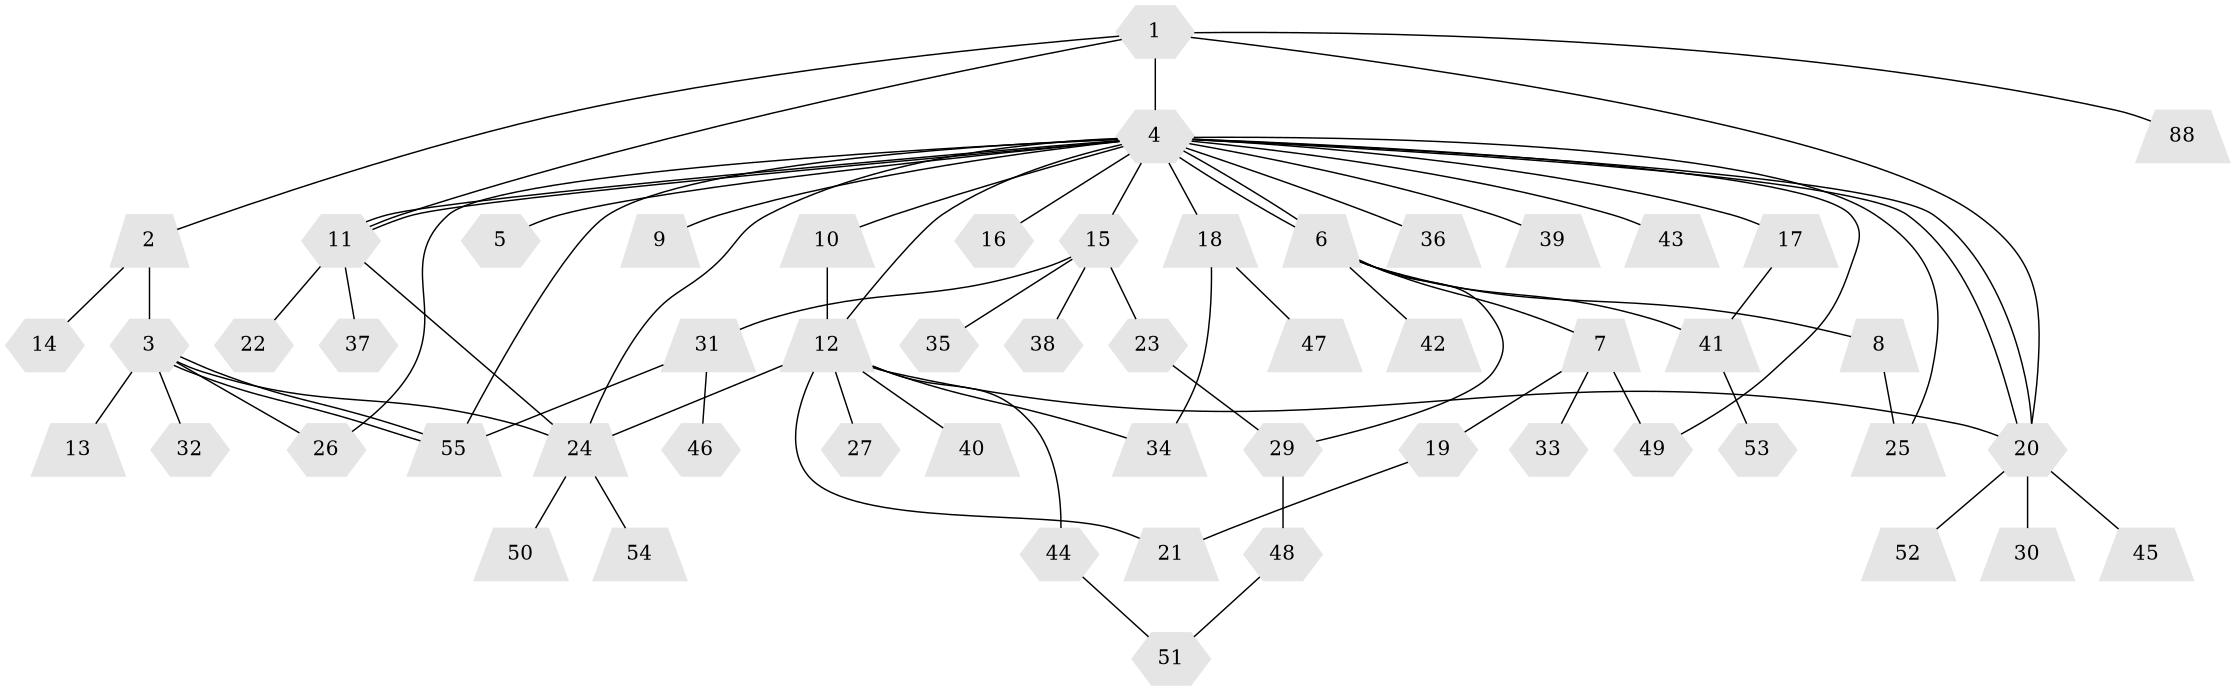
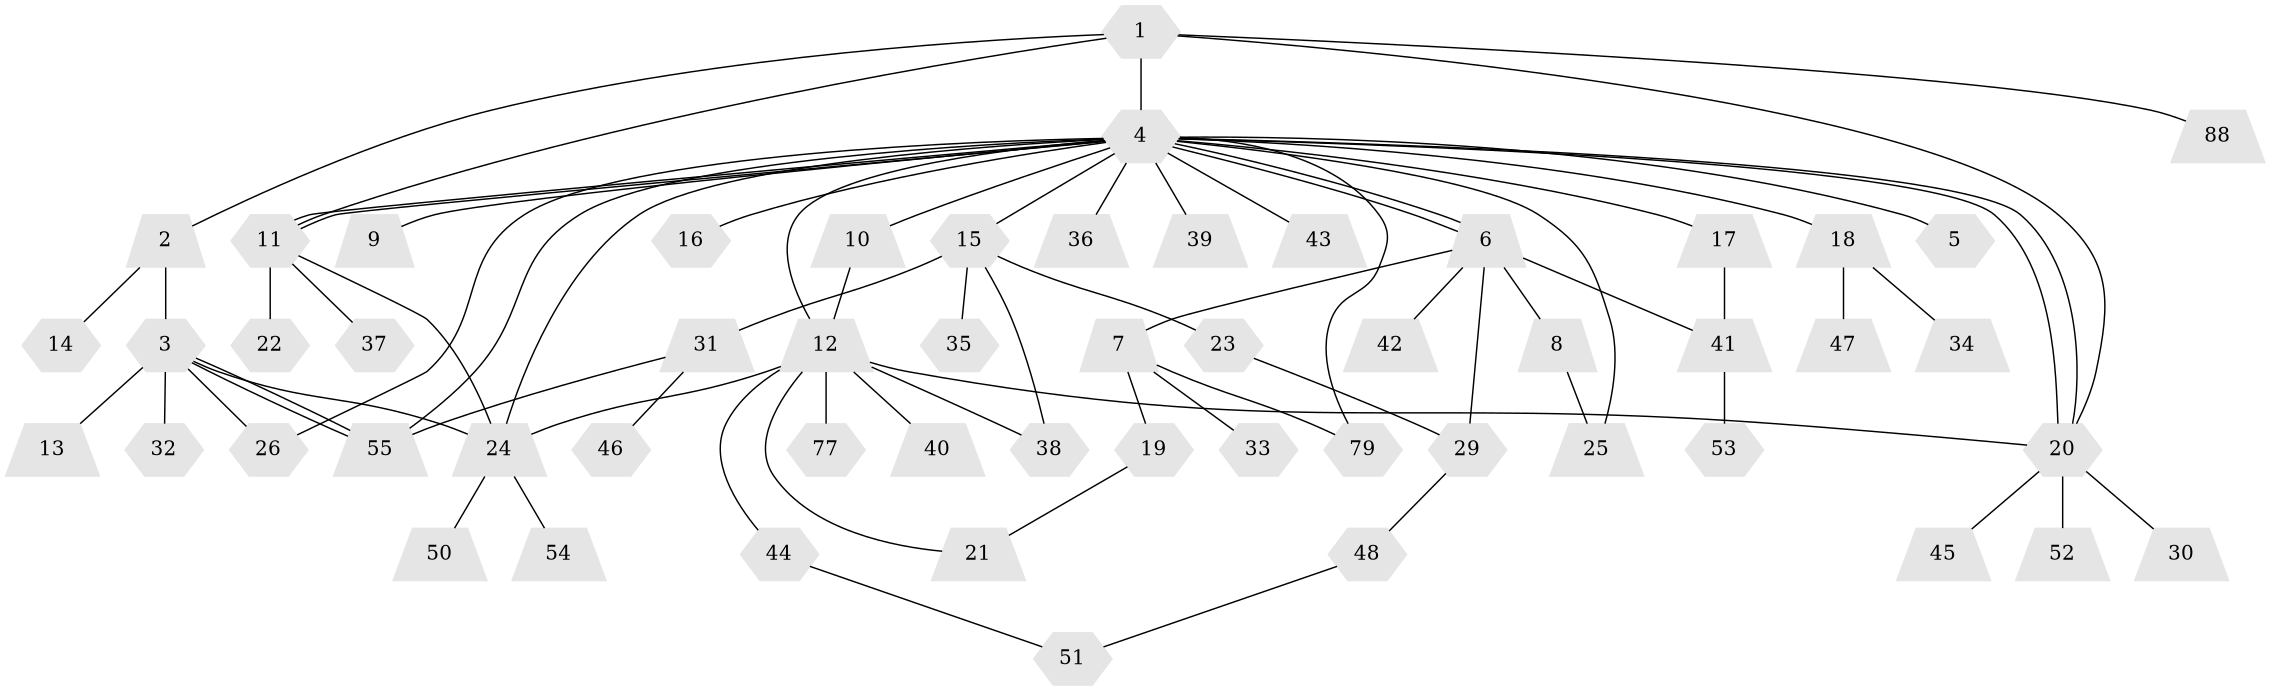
edge "12" -- "34": now "12" -- "38"
node "27": label "27" -> "77"
node "49": label "49" -> "79"
